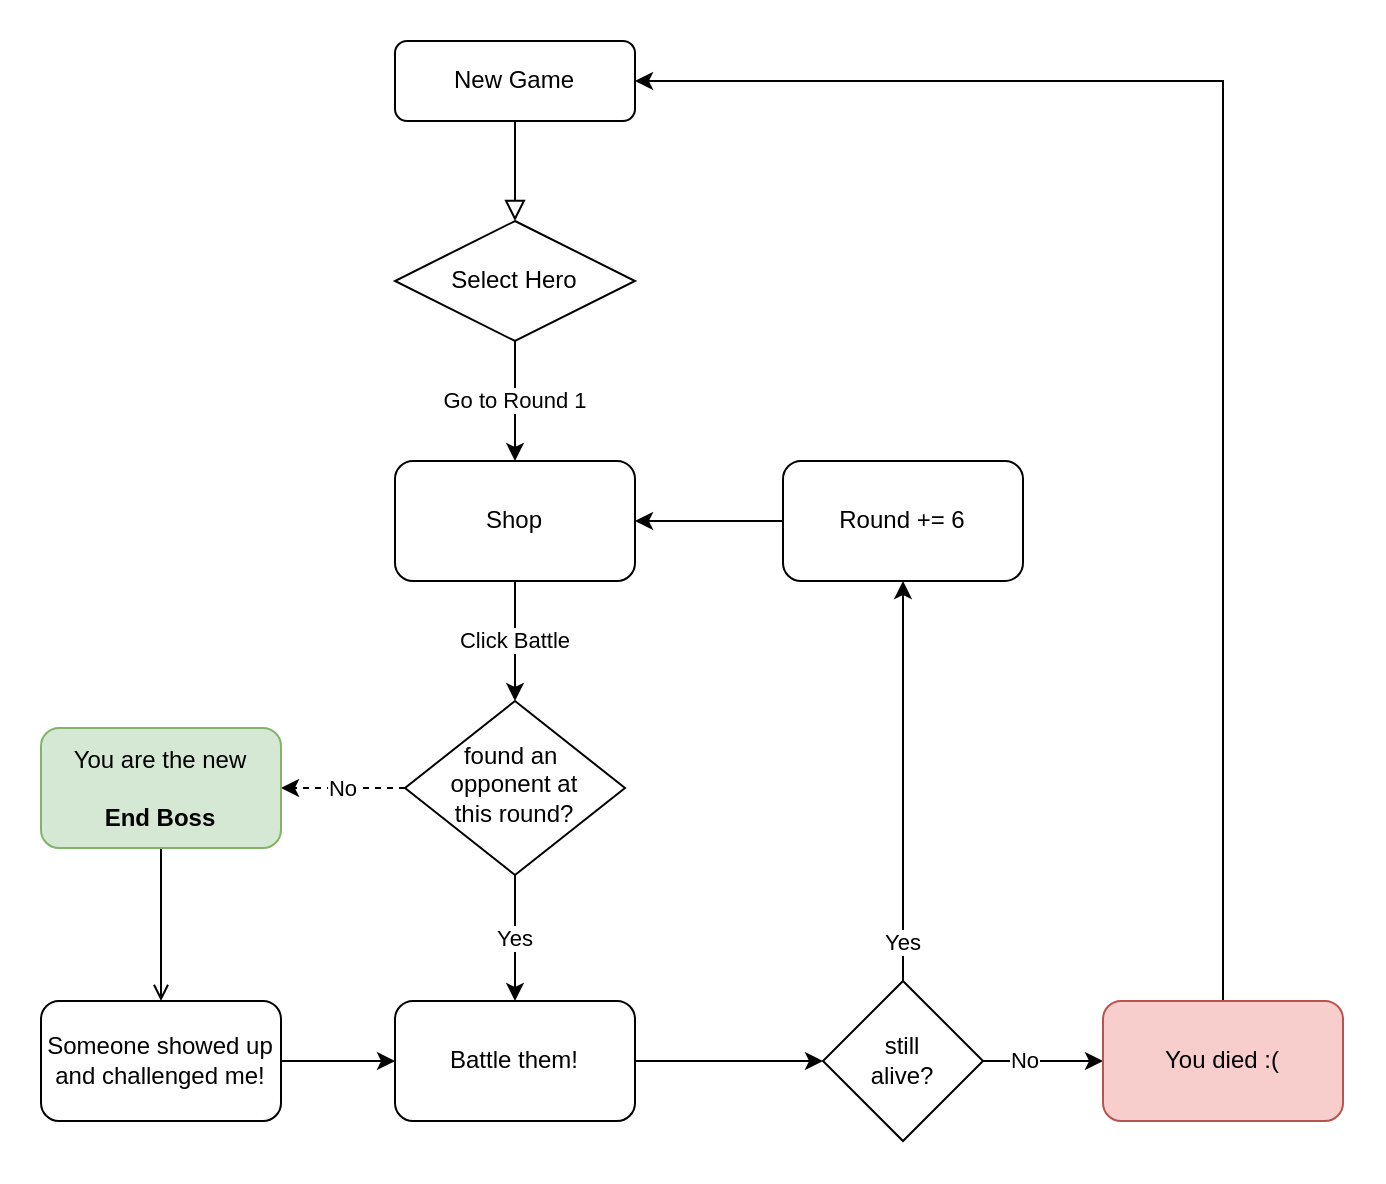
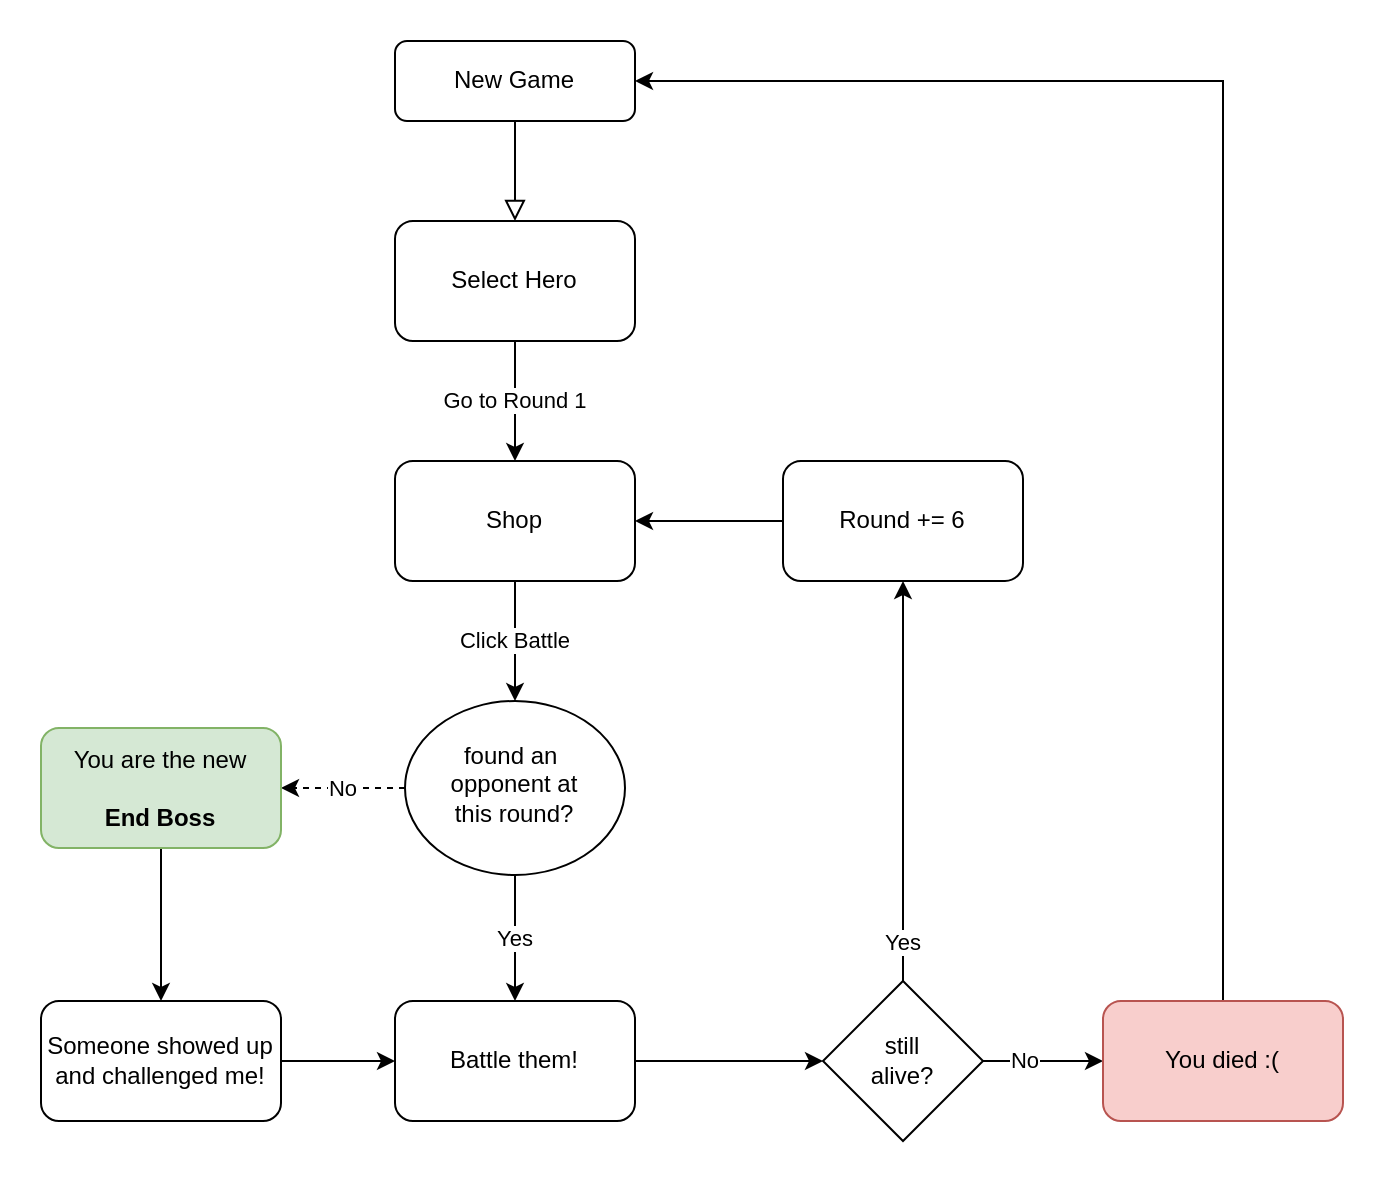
node "Select Hero": shape diamond -> rounded rectangle
node "found an opponent at this round?": shape diamond -> ellipse
edge "You are the new End Boss" -> "Someone showed up and challenged me!": arrowhead open -> classic
